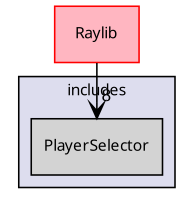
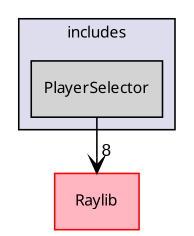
edge "Raylib" -> "PlayerSelector": reversed
